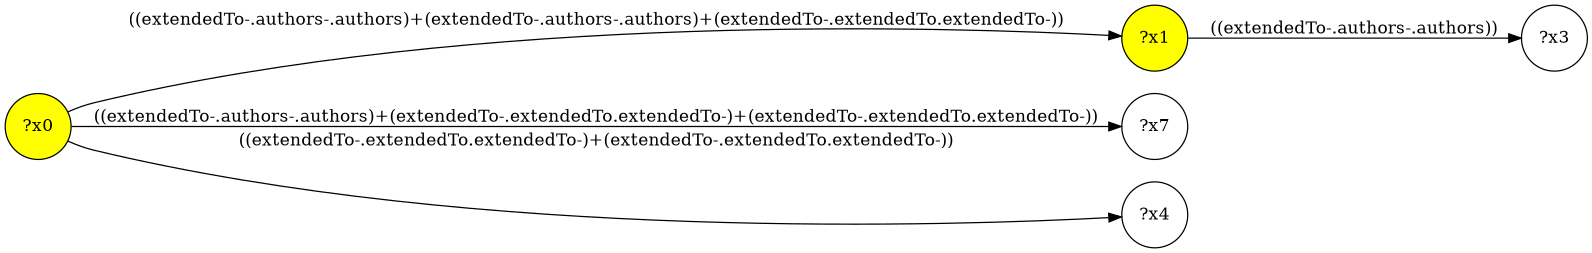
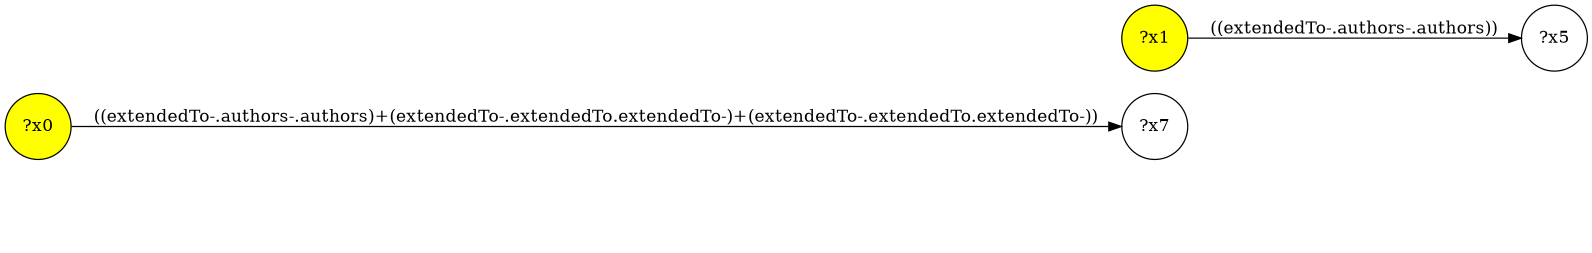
edge "?x0" -> "?x1": removed, label "((extendedTo-.authors-.authors)+(extendedTo-.authors-.authors)+(extendedTo-.extendedTo.extendedTo-))"
node "?x3": label "?x3" -> "?x5"
node "?x4": removed
